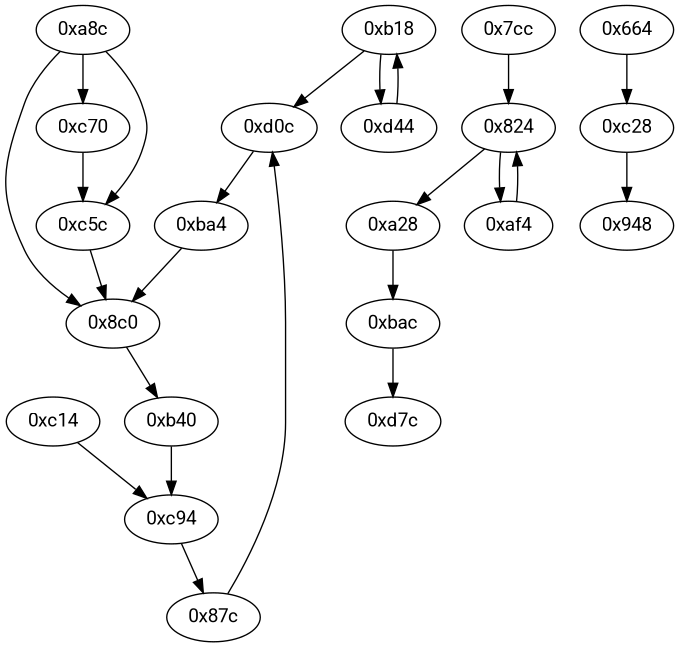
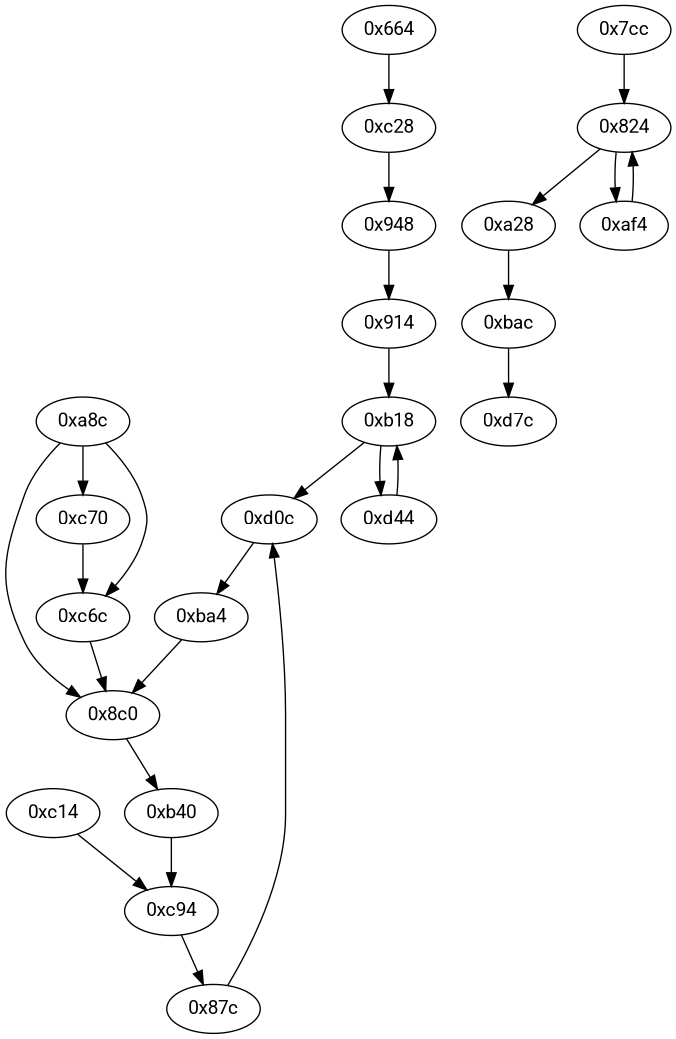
node "0xc5c": label "0xc5c" -> "0xc6c"
node "0x914": added
